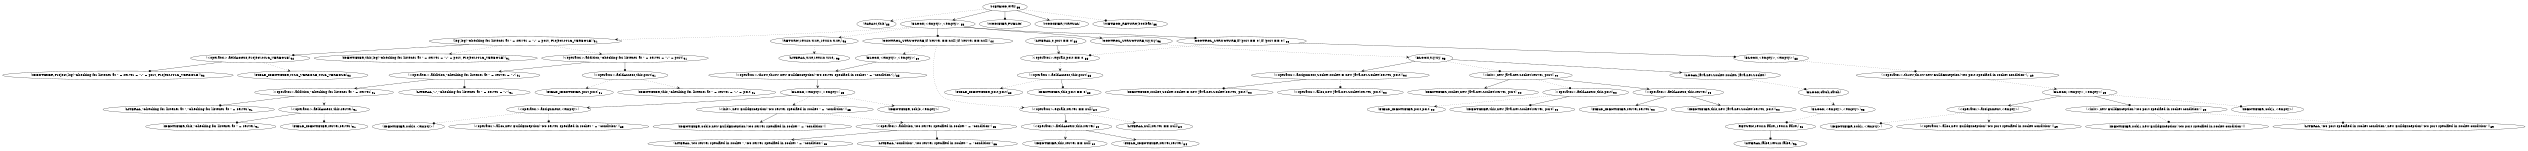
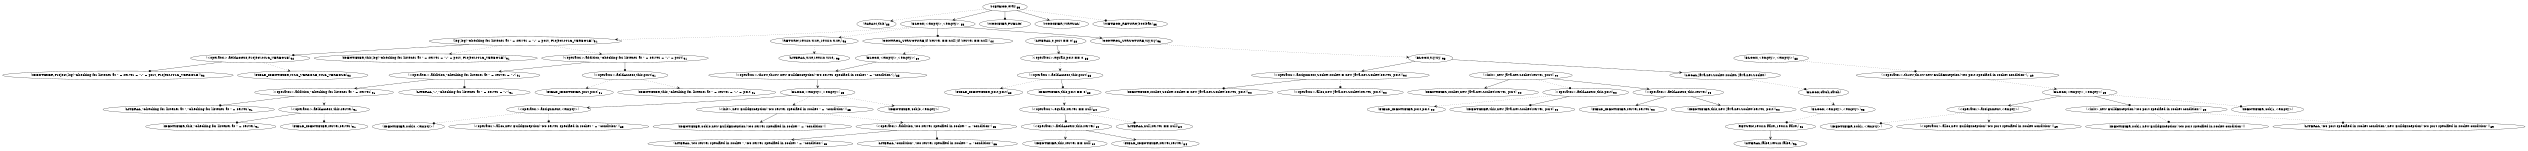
node "(CONTROL_STRUCTURE,if (port == 0),if (port == 0))": removed
edge "(BLOCK,try,try)" -> "(<init>,new java.net.Socket(server, port))": removed
edge "(CONTROL_STRUCTURE,if (server == null),if (server == null))" -> "(<operator>.equals,server == null)": now "(IDENTIFIER,this,port == 0)" -> "(<operator>.equals,server == null)"
edge "(<operator>.equals,server == null)" -> "(LITERAL,null,server == null)": arrowhead vee -> dot
edge "(RETURN,return false;,return false;)" -> "(LITERAL,false,return false;)": arrowhead dot -> vee
